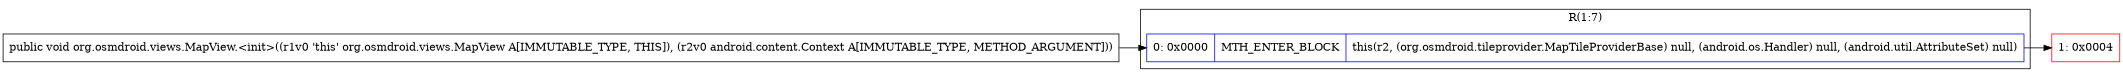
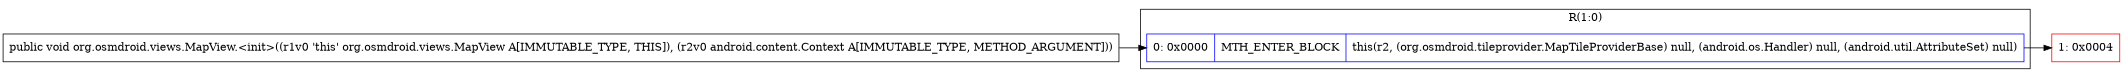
cluster "R(1:7)": label "R(1:7)" -> "R(1:0)"
